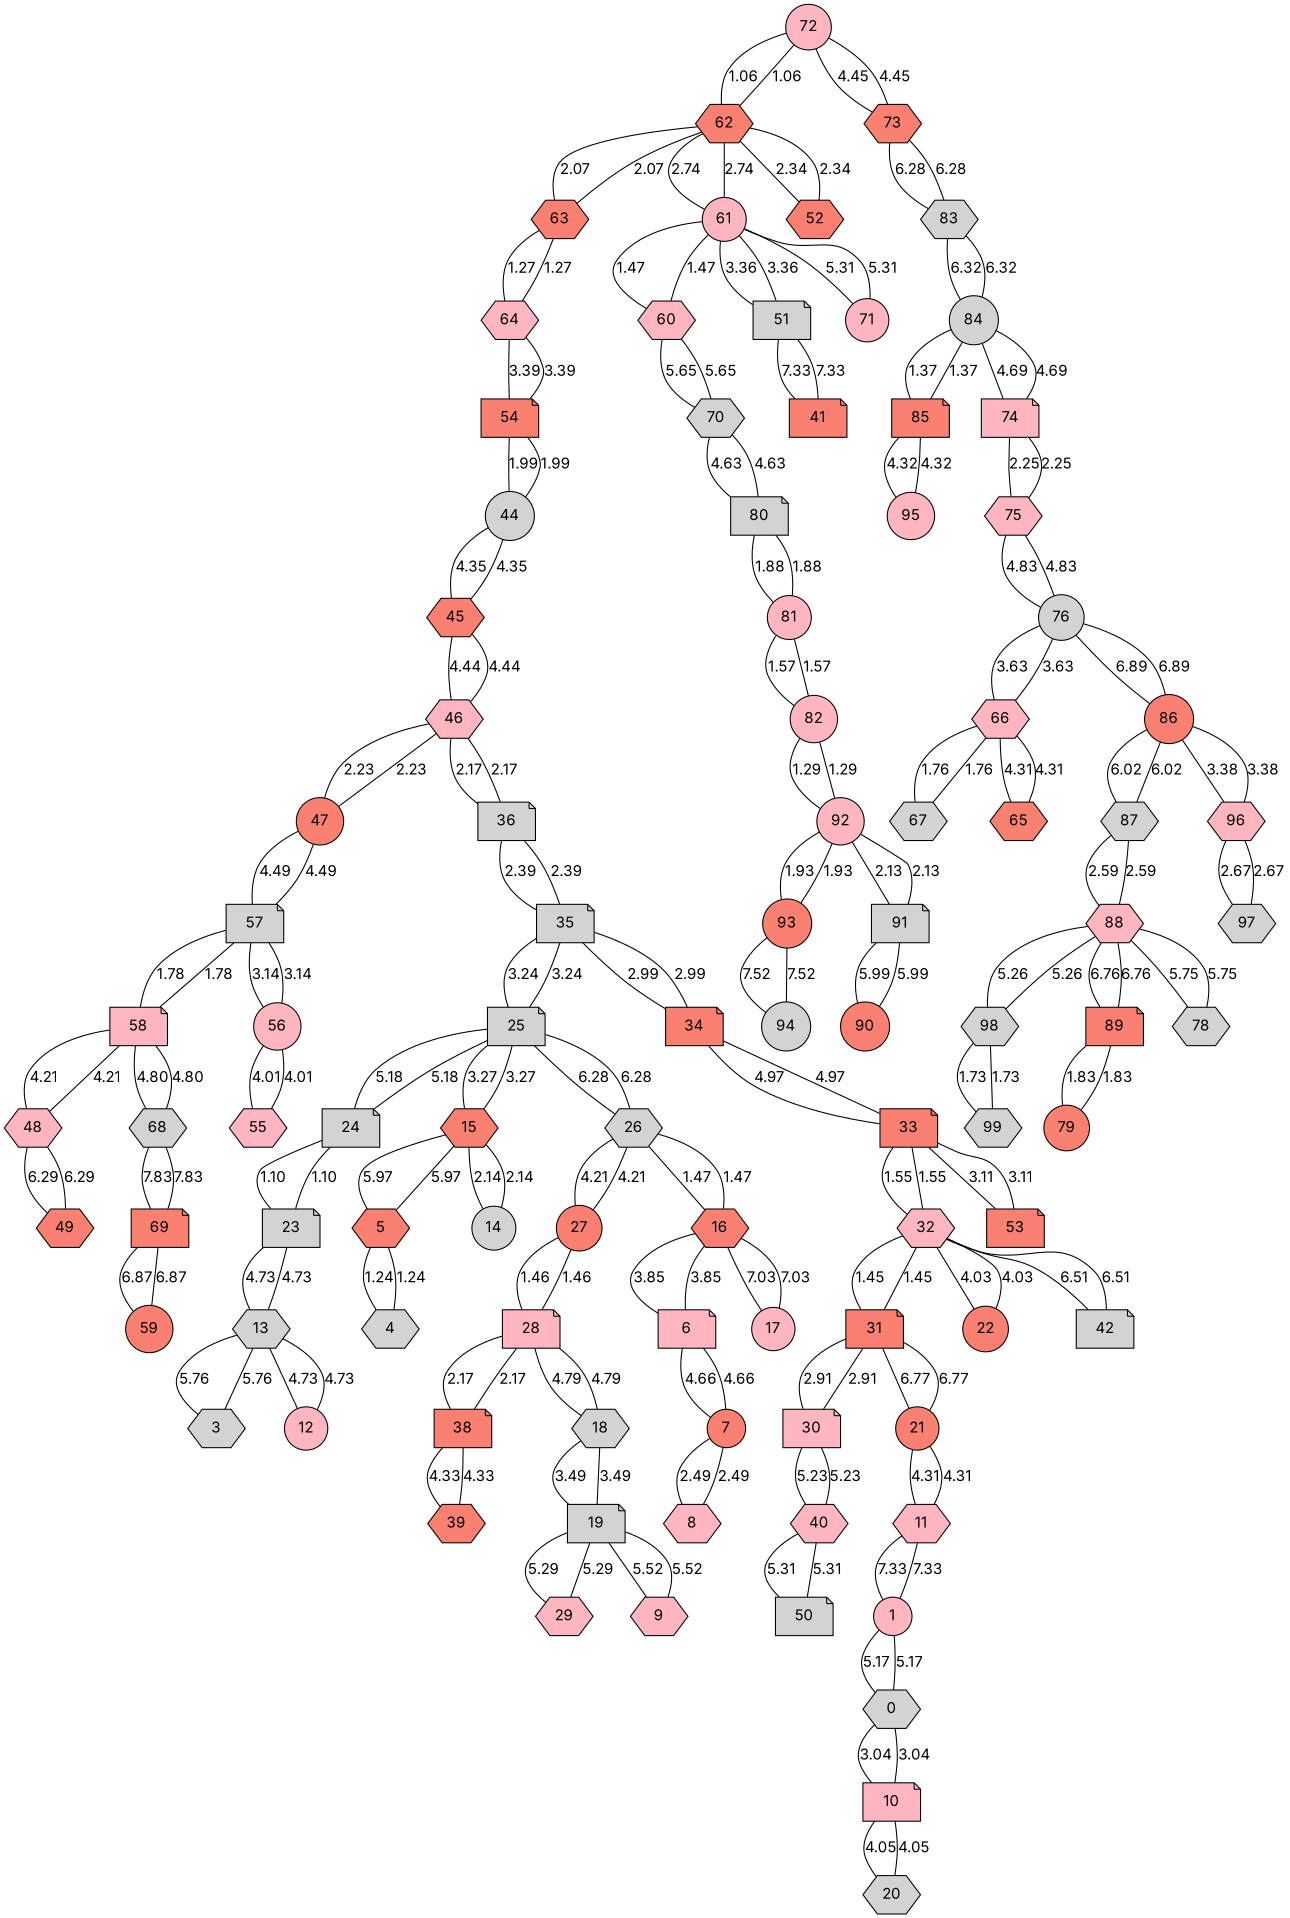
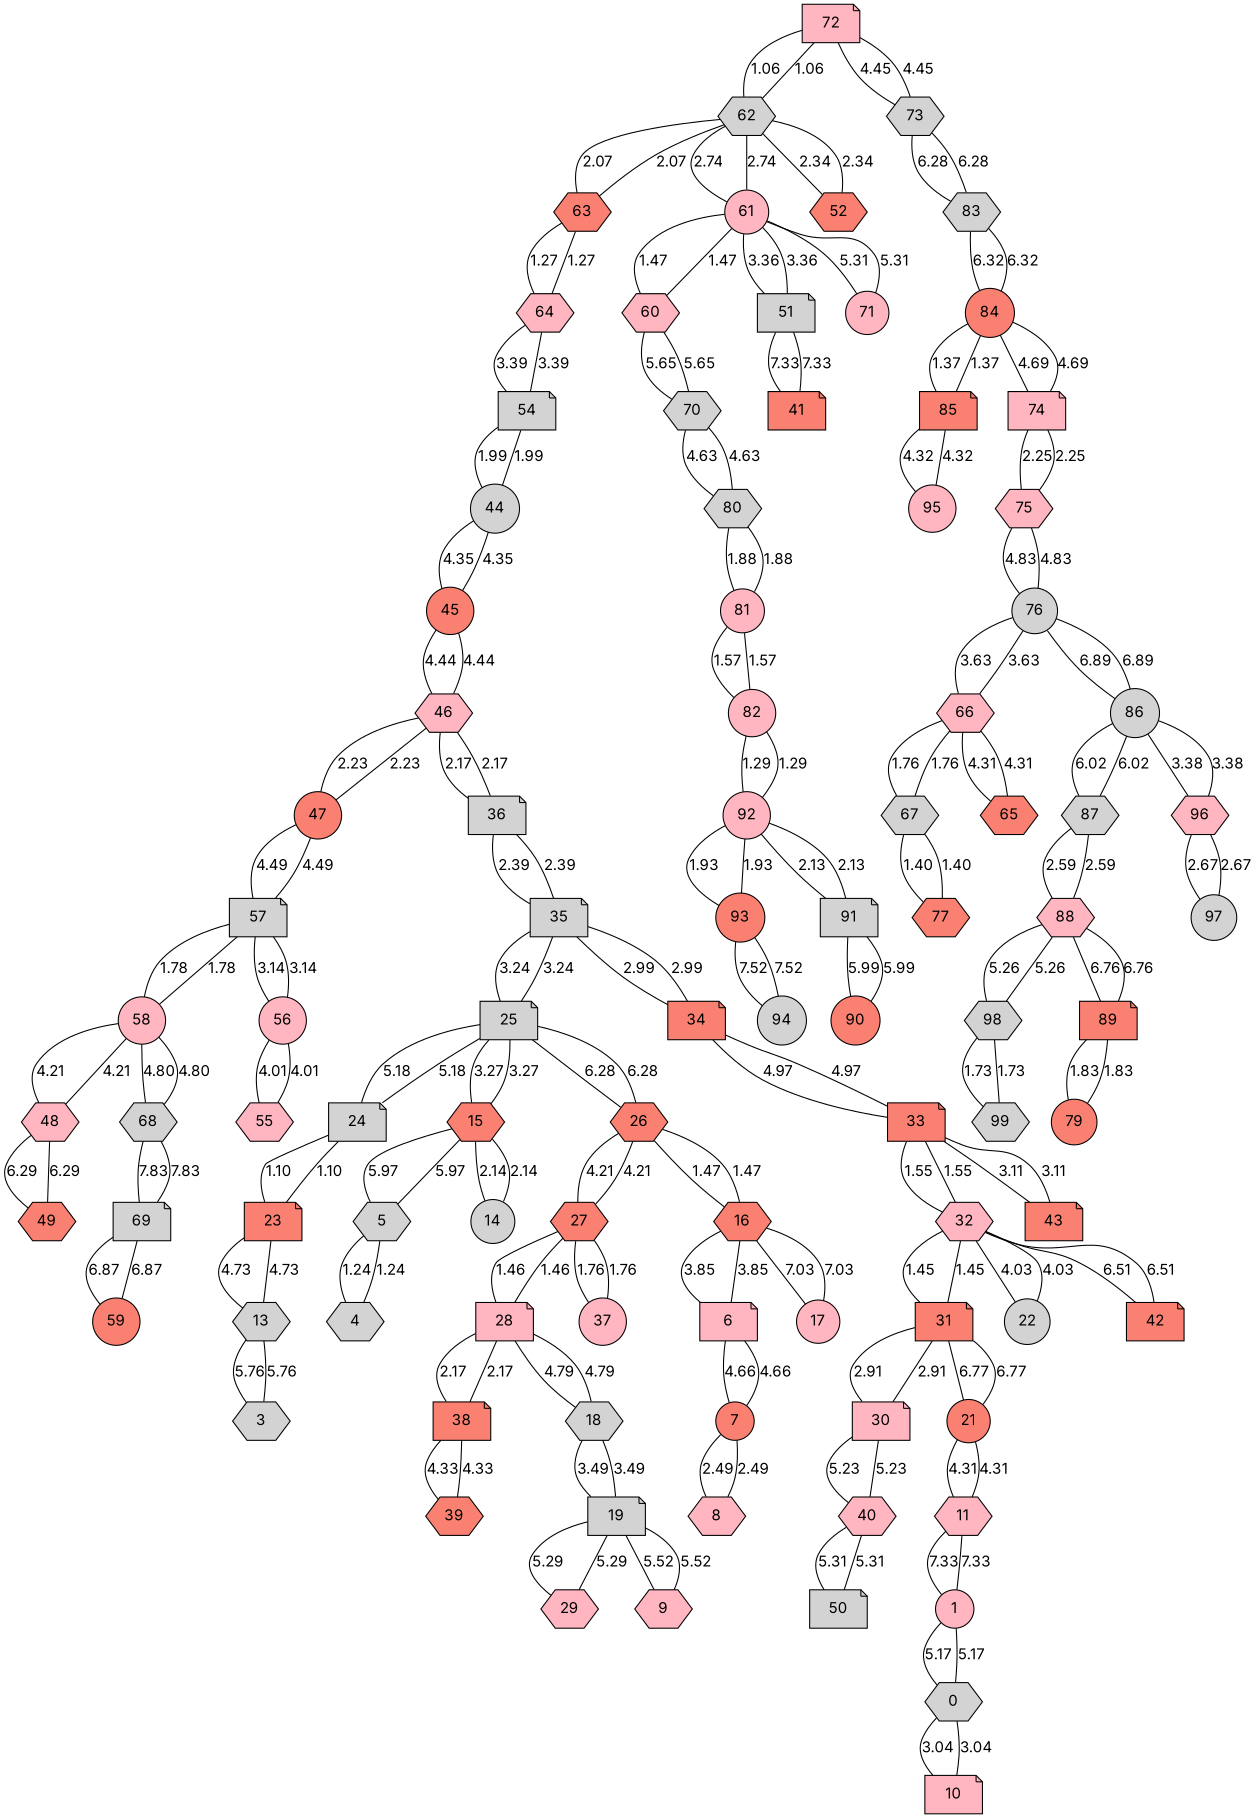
node "72": shape circle -> note
node "62": fillcolor salmon -> lightgrey
node "73": fillcolor salmon -> lightgrey
node "84": fillcolor lightgrey -> salmon
node "54": fillcolor salmon -> lightgrey
node "80": shape note -> hexagon
node "45": shape hexagon -> circle
node "86": fillcolor salmon -> lightgrey
node "77": added
node "97": shape hexagon -> circle
node "58": shape note -> circle
node "78": removed
node "26": fillcolor lightgrey -> salmon
node "69": fillcolor salmon -> lightgrey
node "23": fillcolor lightgrey -> salmon
node "5": fillcolor salmon -> lightgrey
node "27": shape circle -> hexagon
node "53": label "53" -> "43"
node "37": added
node "22": fillcolor salmon -> lightgrey
node "42": fillcolor lightgrey -> salmon
node "12": removed
node "20": removed
